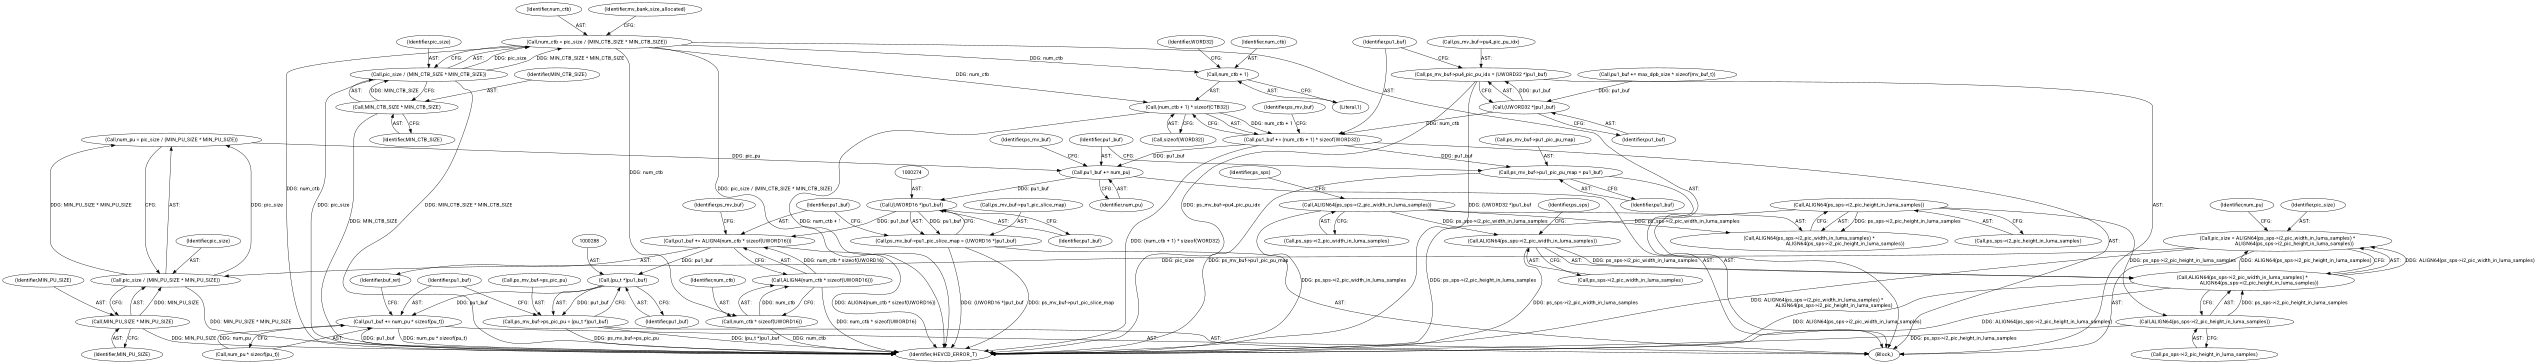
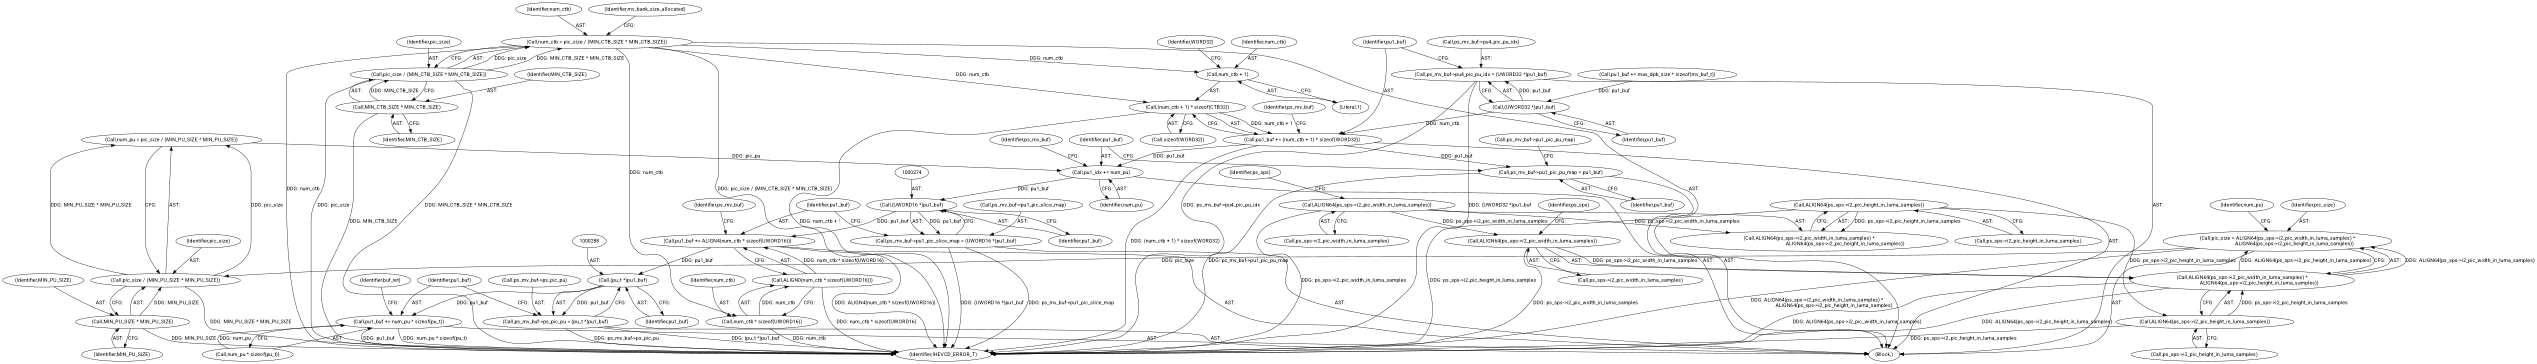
edge "(Call,ps_mv_buf->pu1_pic_pu_map)" -> "(Call,ps_mv_buf->pu1_pic_pu_map = pu1_buf)": label "AST: " -> "CFG: "
node "(Call,pu1_buf += num_pu)": label "(Call,pu1_buf += num_pu)" -> "(Call,pu1_idx += num_pu)"
edge "(Call,pu1_buf += ALIGN4(num_ctb * sizeof(UWORD16)))" -> "(Identifier,buf_ret)": now "(Call,pu1_buf += ALIGN4(num_ctb * sizeof(UWORD16)))" -> "(Block,)"
node "(Call,ALIGN4(num_ctb * sizeof(UWORD16)))": label "(Call,ALIGN4(num_ctb * sizeof(UWORD16)))" -> "(Call,ALIGN0(num_ctb * sizeof(UWORD16)))"
